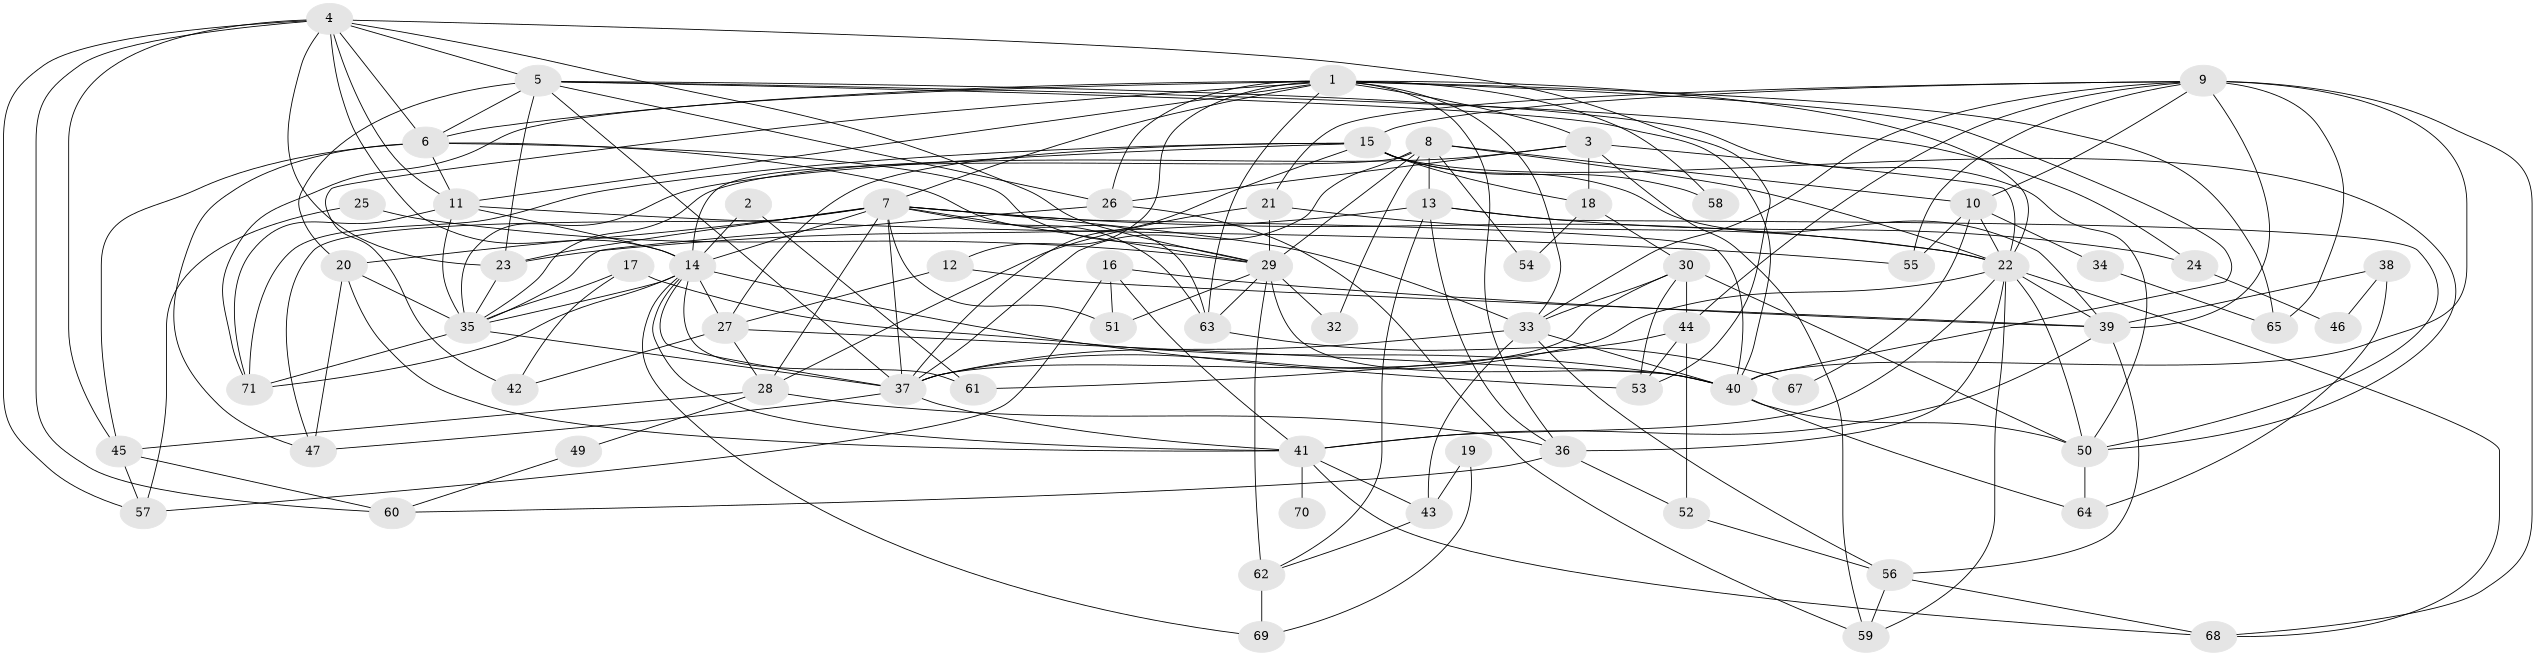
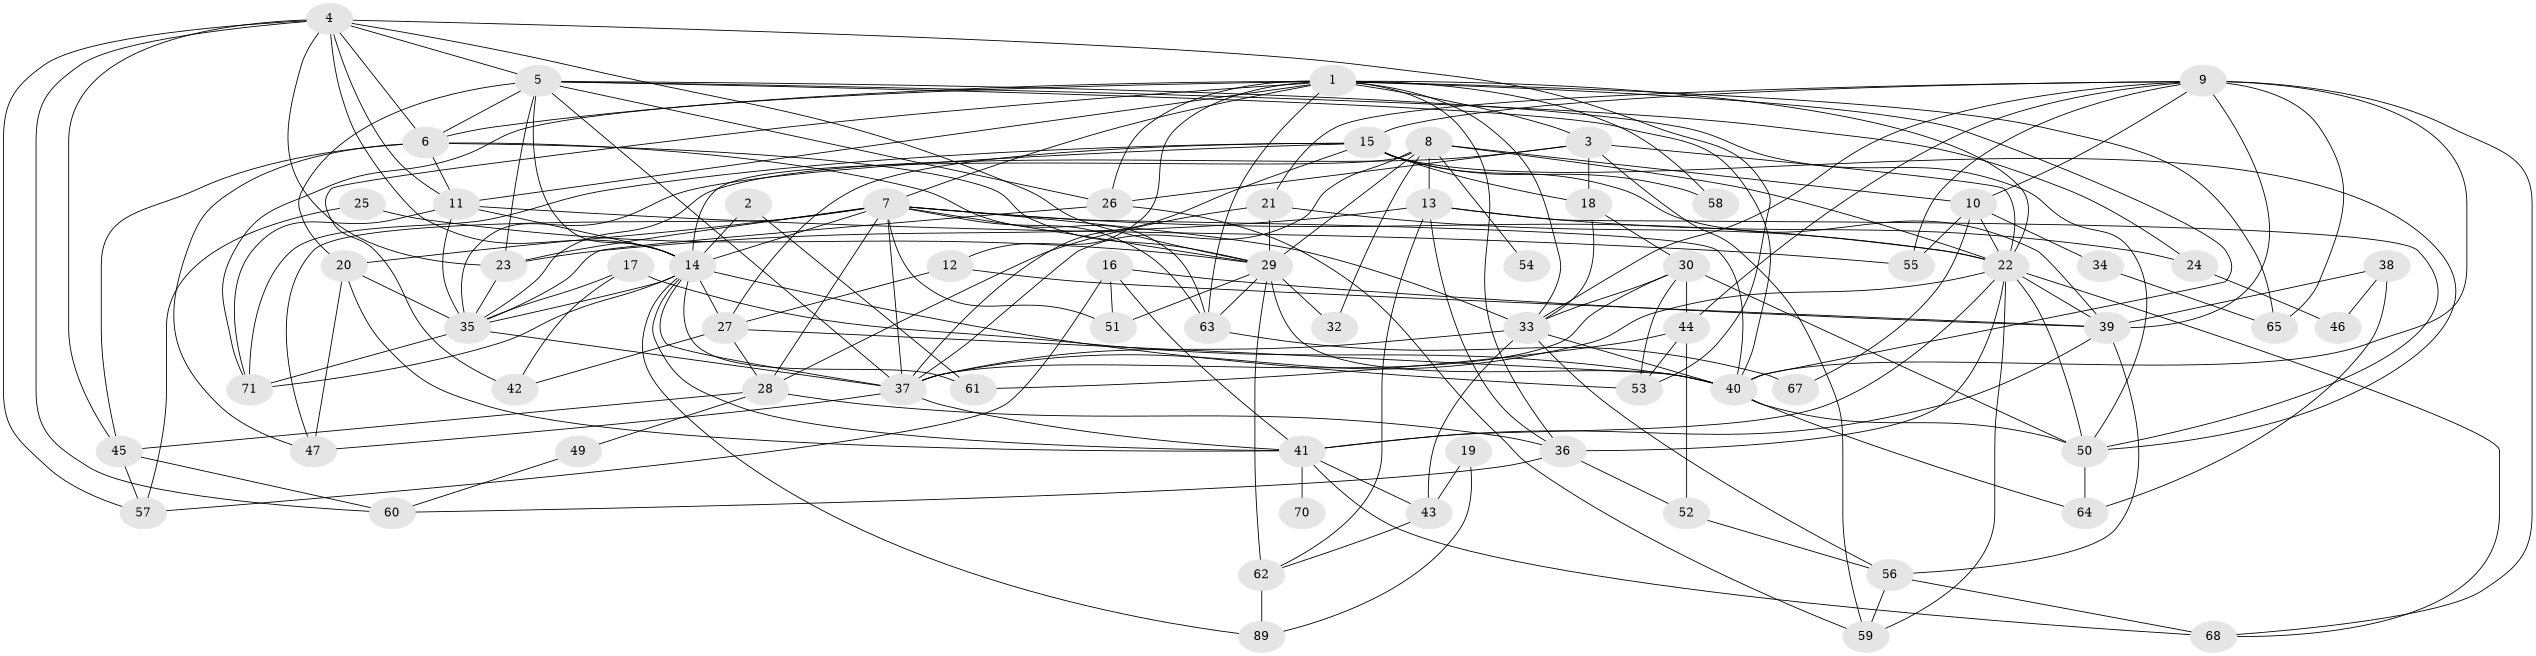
edge "5" -- "14": added
edge "18" -- "54": now "18" -- "33"
node "69": label "69" -> "89"
